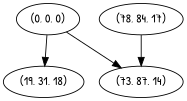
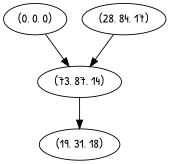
node "(78, 84, 17)": label "(78, 84, 17)" -> "(28, 84, 17)"
edge "(0, 0, 0)" -> "(19, 31, 18)": now "(73, 87, 14)" -> "(19, 31, 18)"
